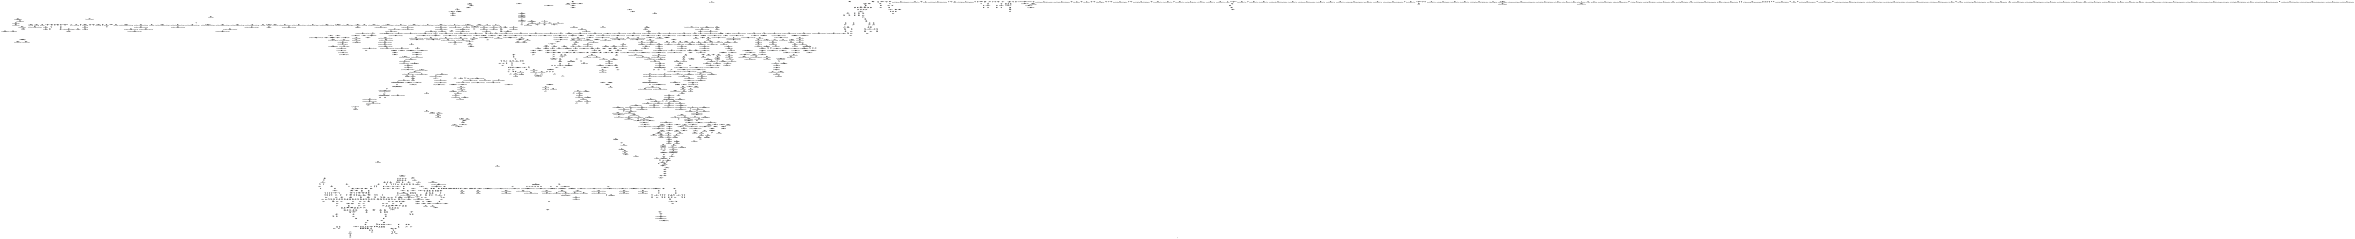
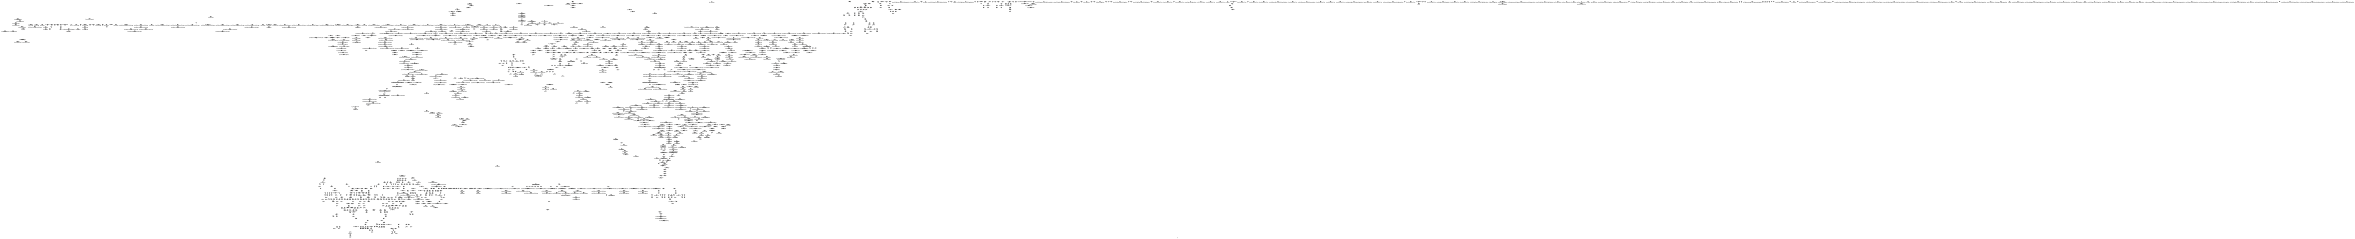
node "NodeID: 157": added
